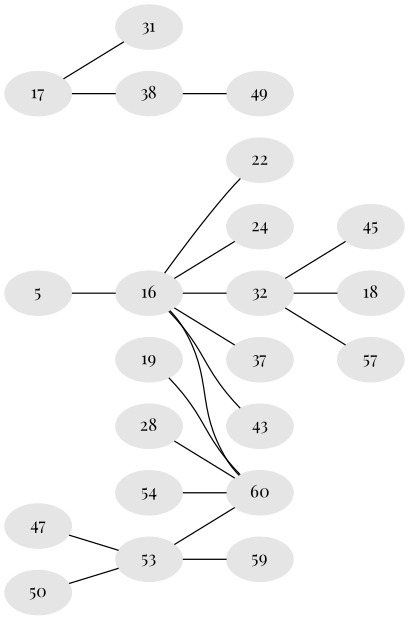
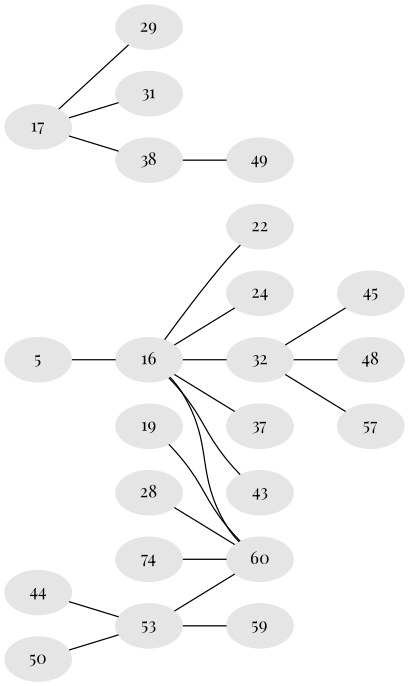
node "29": added
node "18": label "18" -> "48"
node "54": label "54" -> "74"
node "47": label "47" -> "44"
